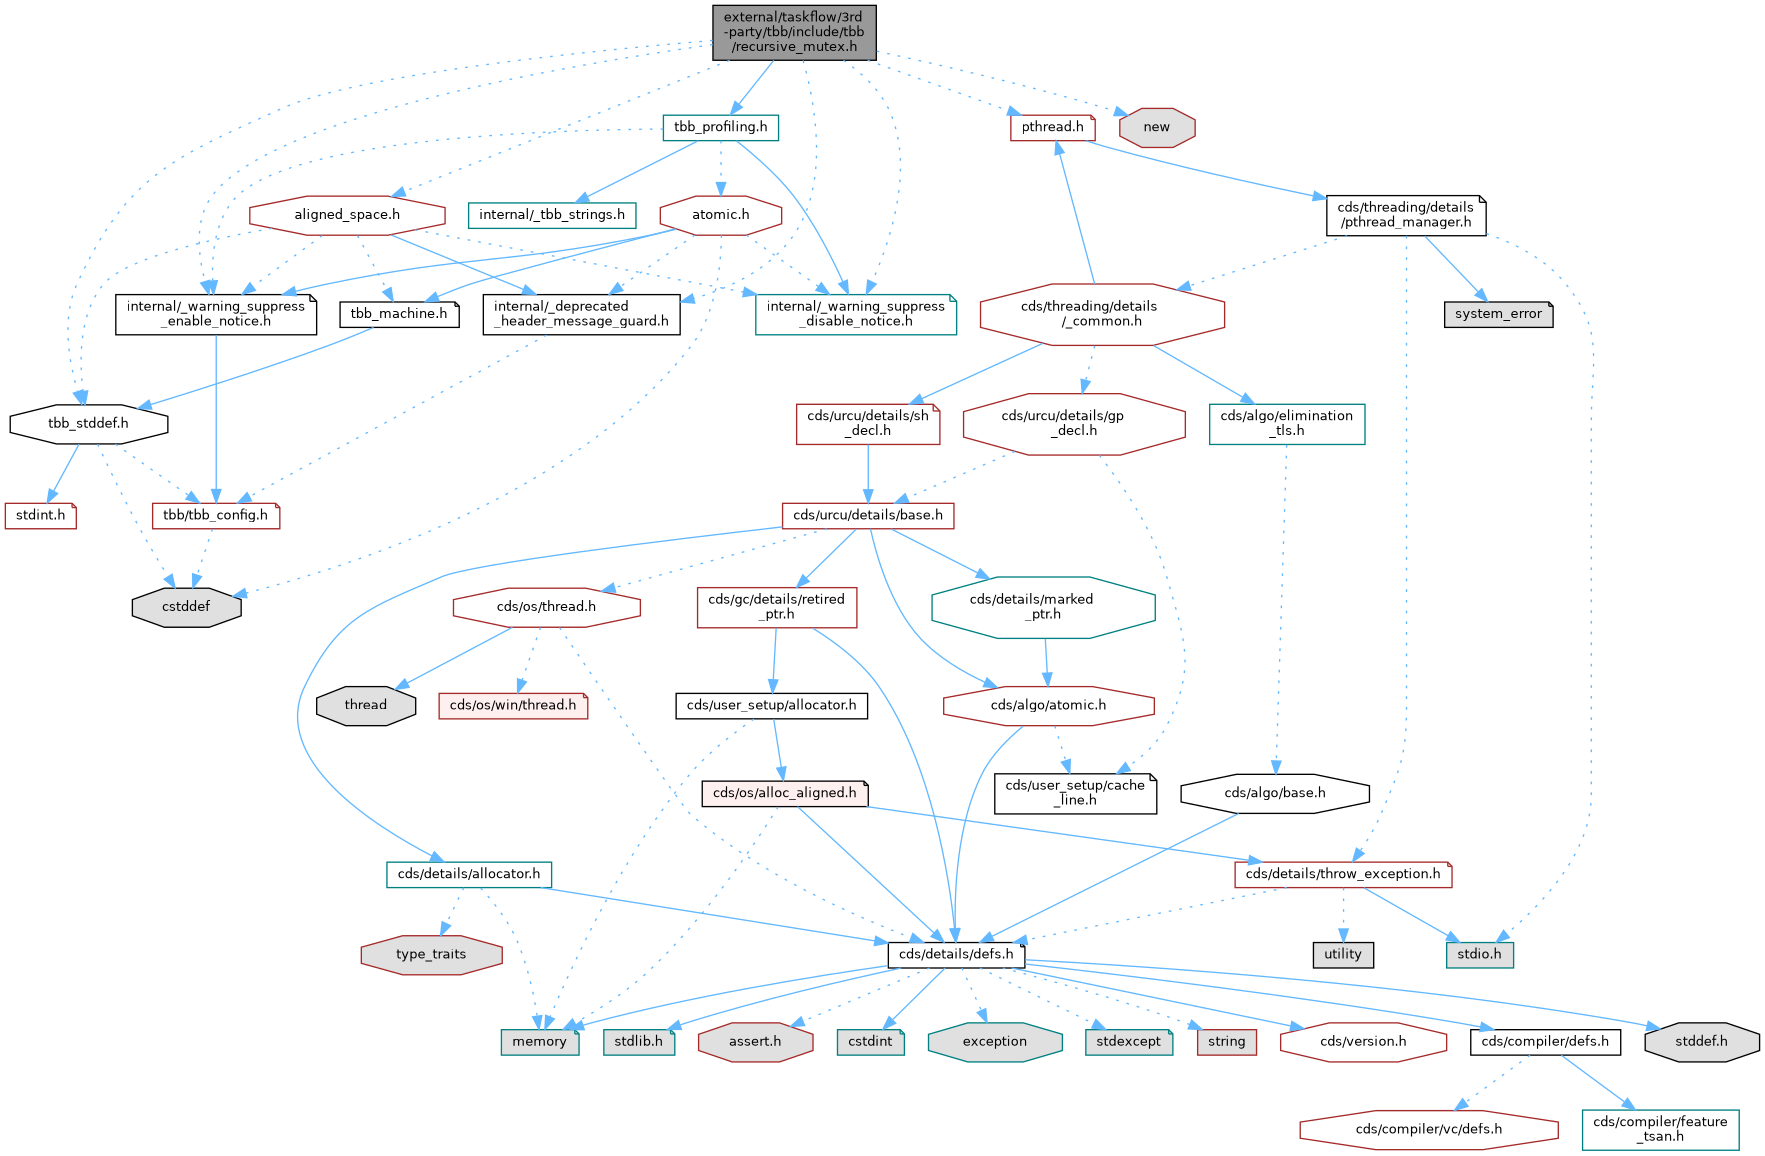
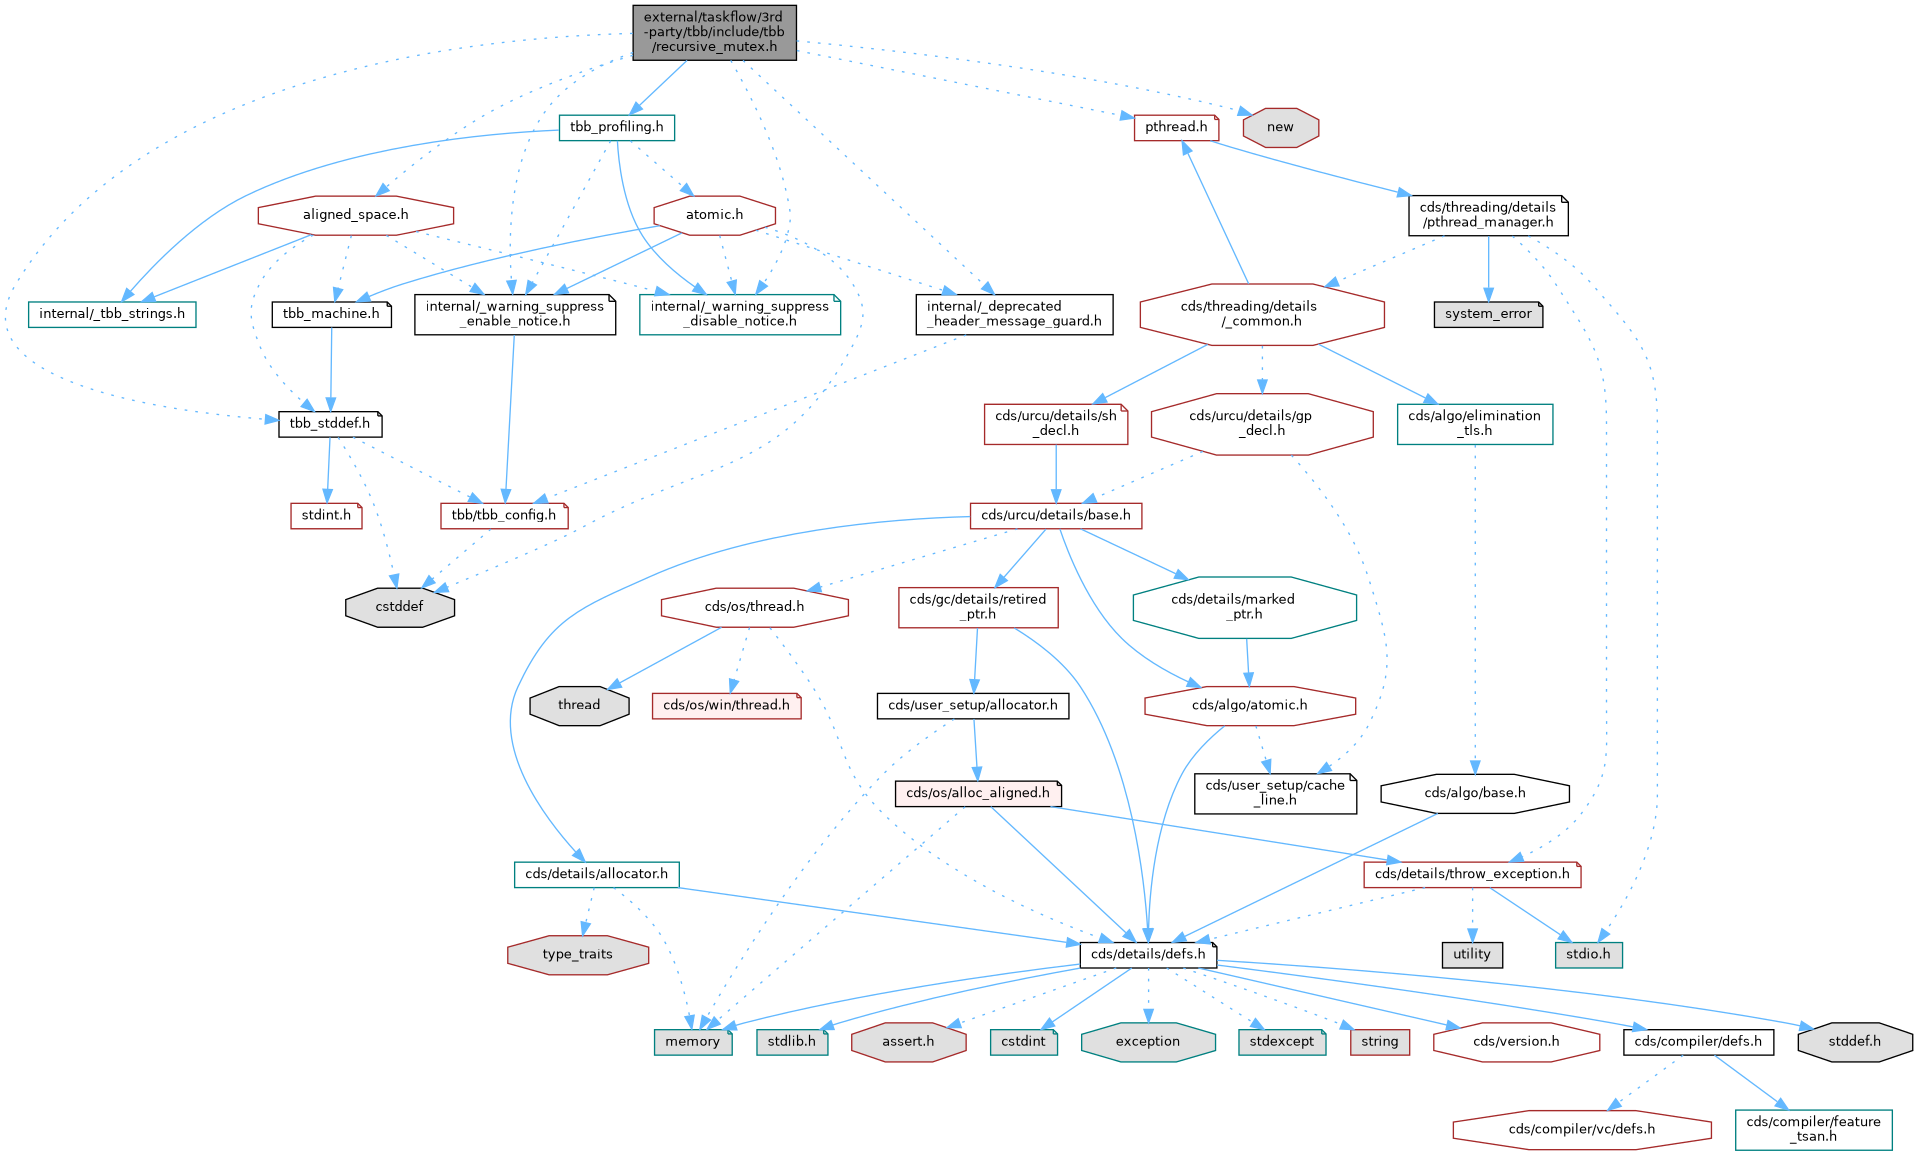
edge "aligned_space.h" -> "internal/_deprecated _header_message_guard.h": now "aligned_space.h" -> "internal/_tbb_strings.h"
node "tbb_stddef.h": shape octagon -> note
